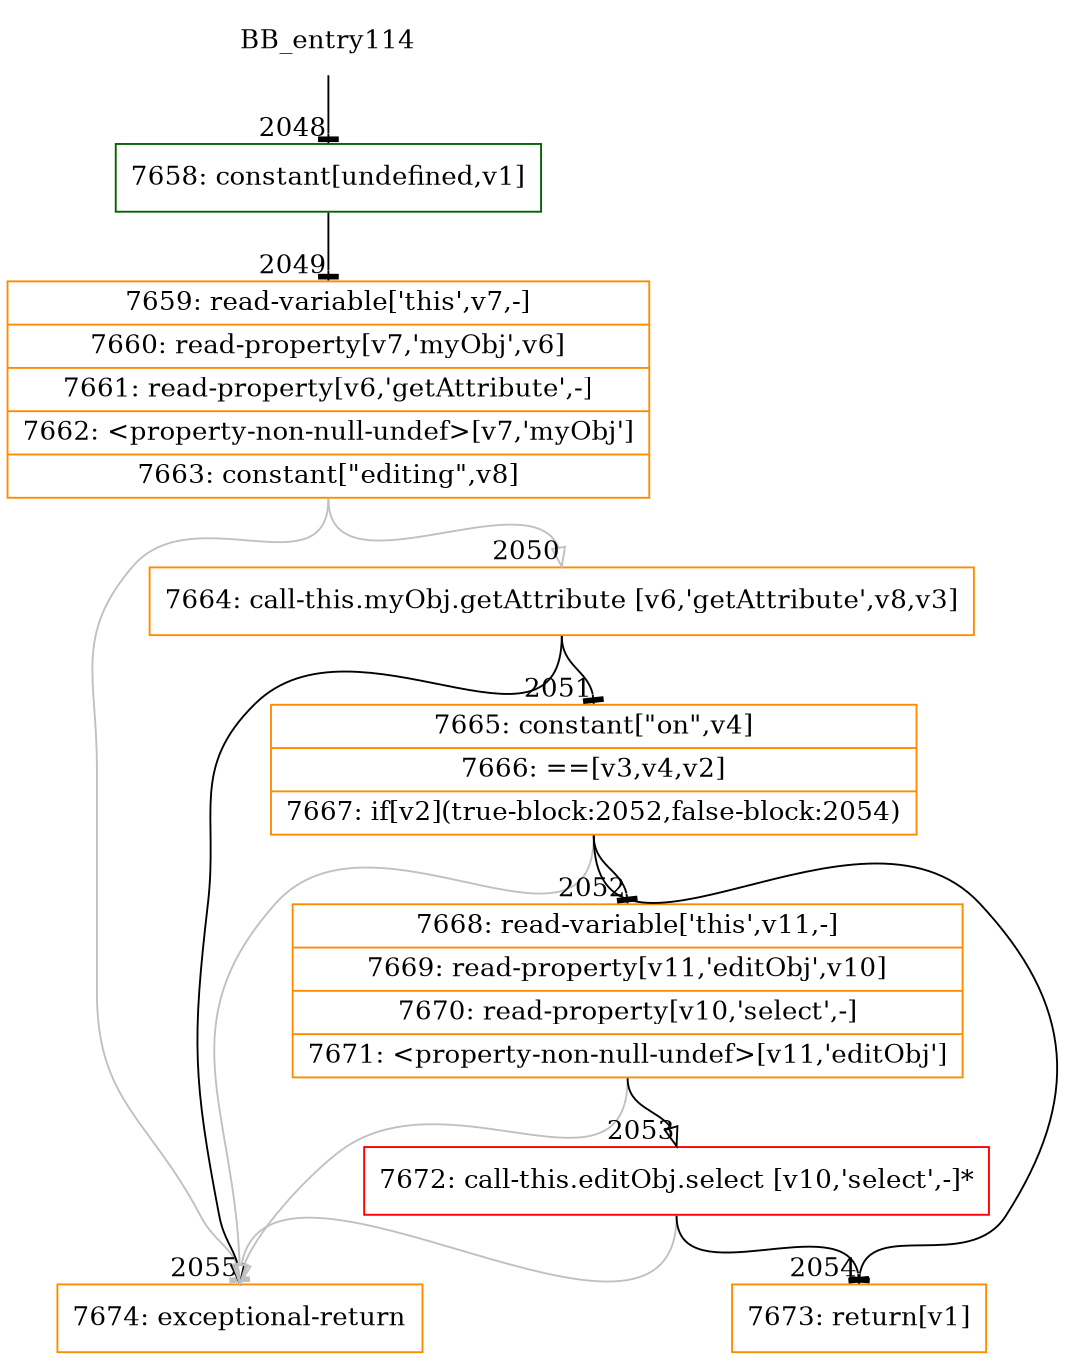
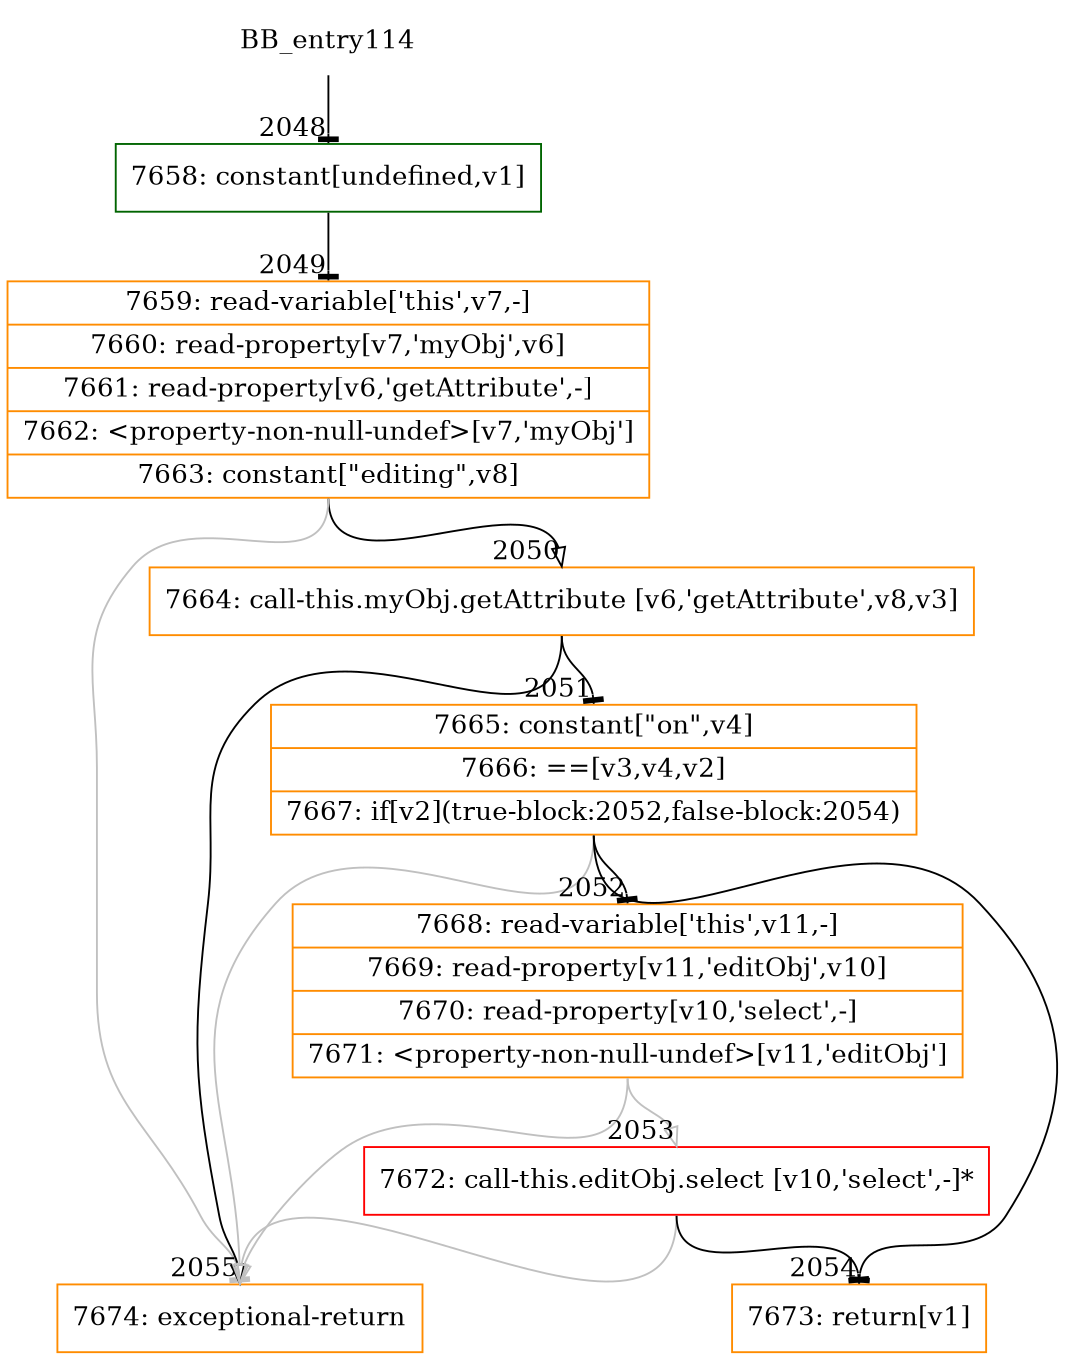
edge "7659: read-variable['this',v7,-]" -> "7664: call-this.myObj.getAttribute [v6,'getAttribute',v8,v3]": color gray -> black
edge "7668: read-variable['this',v11,-]" -> "7672: call-this.editObj.select [v10,'select',-]*": color black -> gray
